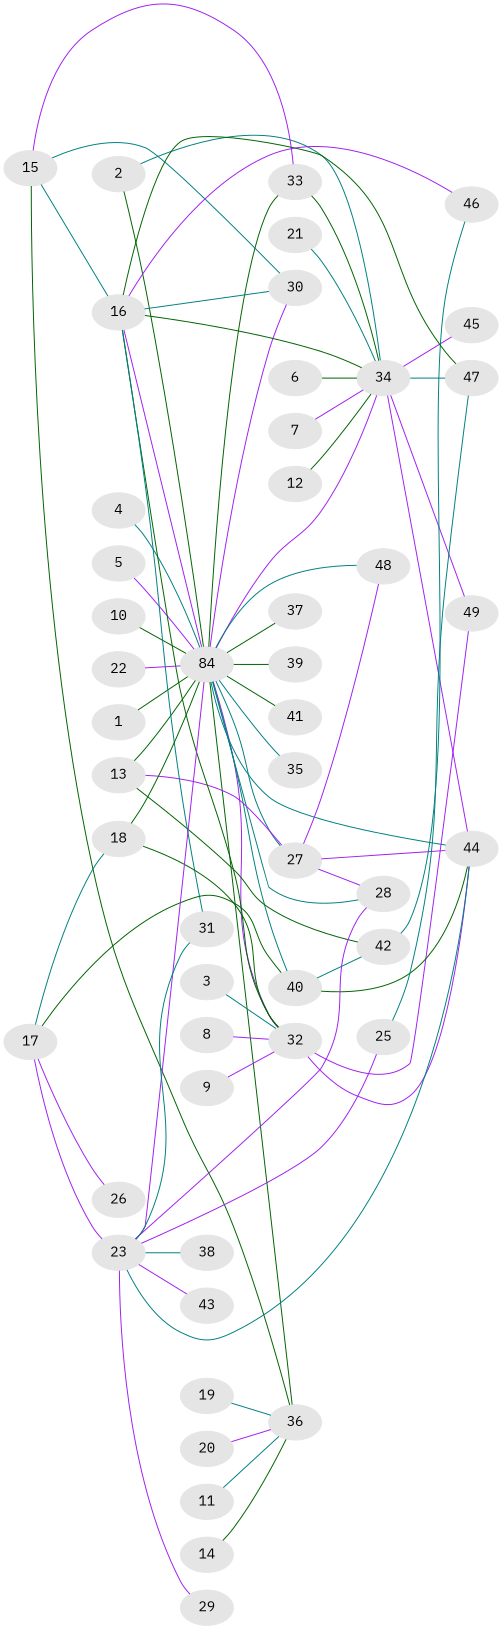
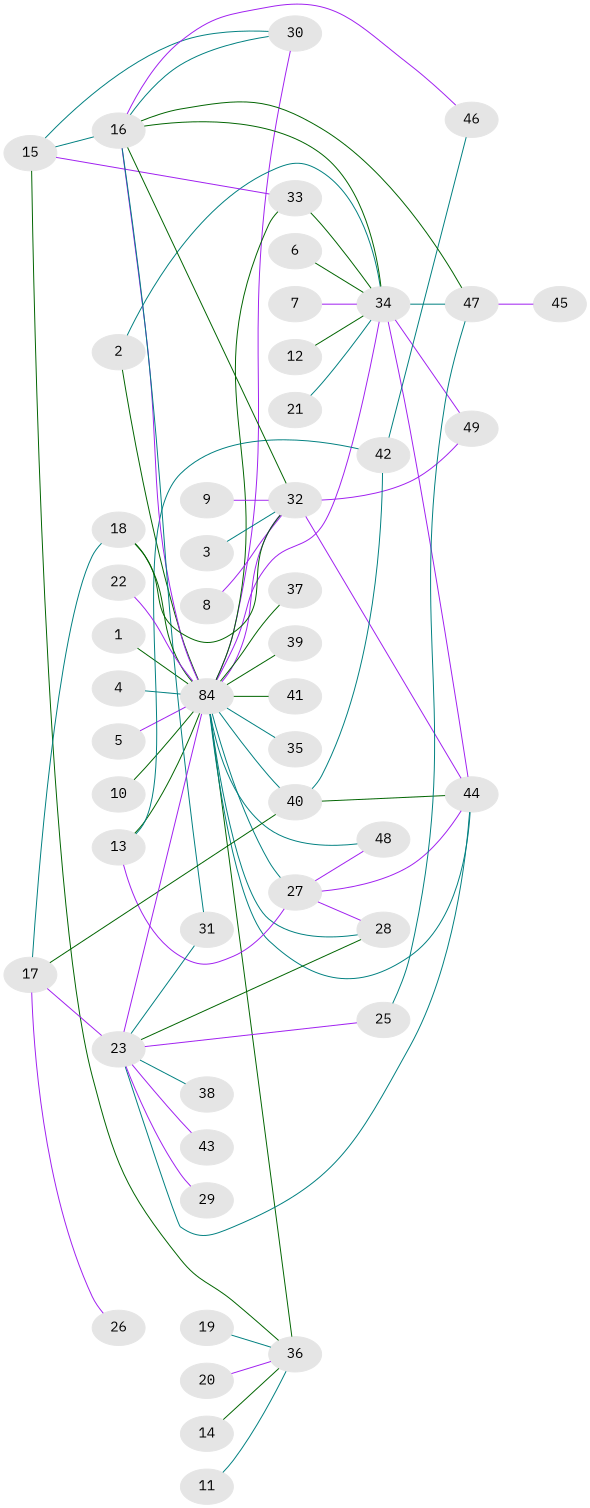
edge "45" -- "34": now "45" -- "47"
edge "13" -- "42": color darkgreen -> teal
edge "28" -- "23": color purple -> darkgreen
